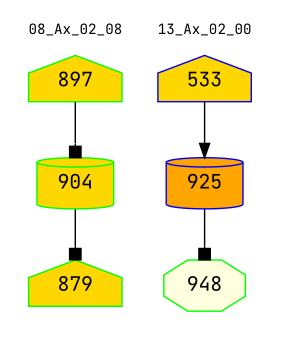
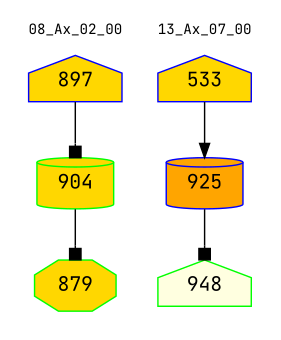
cluster "08_Ax_02_08": label "08_Ax_02_08" -> "08_Ax_02_00"
cluster "13_Ax_02_00": label "13_Ax_02_00" -> "13_Ax_07_00"
node "897": color green -> blue
node "879": shape house -> octagon
node "948": shape octagon -> house
